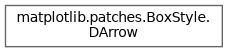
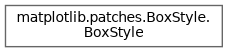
node "matplotlib.patches.BoxStyle. DArrow": label "matplotlib.patches.BoxStyle. DArrow" -> "matplotlib.patches.BoxStyle. BoxStyle"
